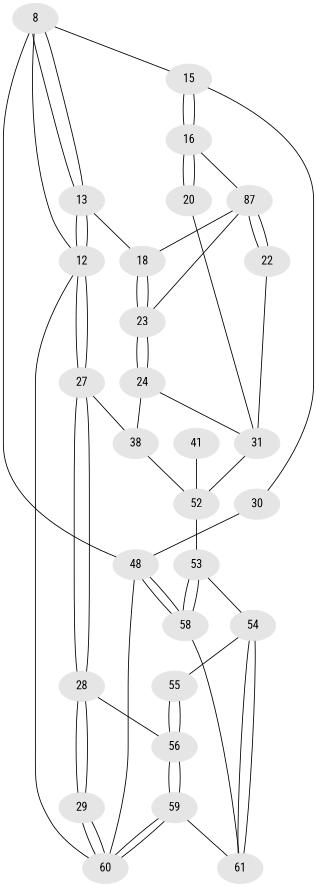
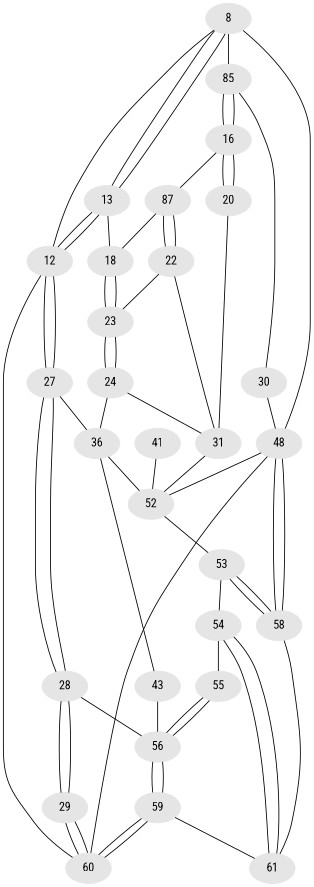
node "15": label "15" -> "85"
edge "87" -- "23": now "22" -- "23"
node "38": label "38" -> "36"
edge "48" -- "52": added
node "43": added
